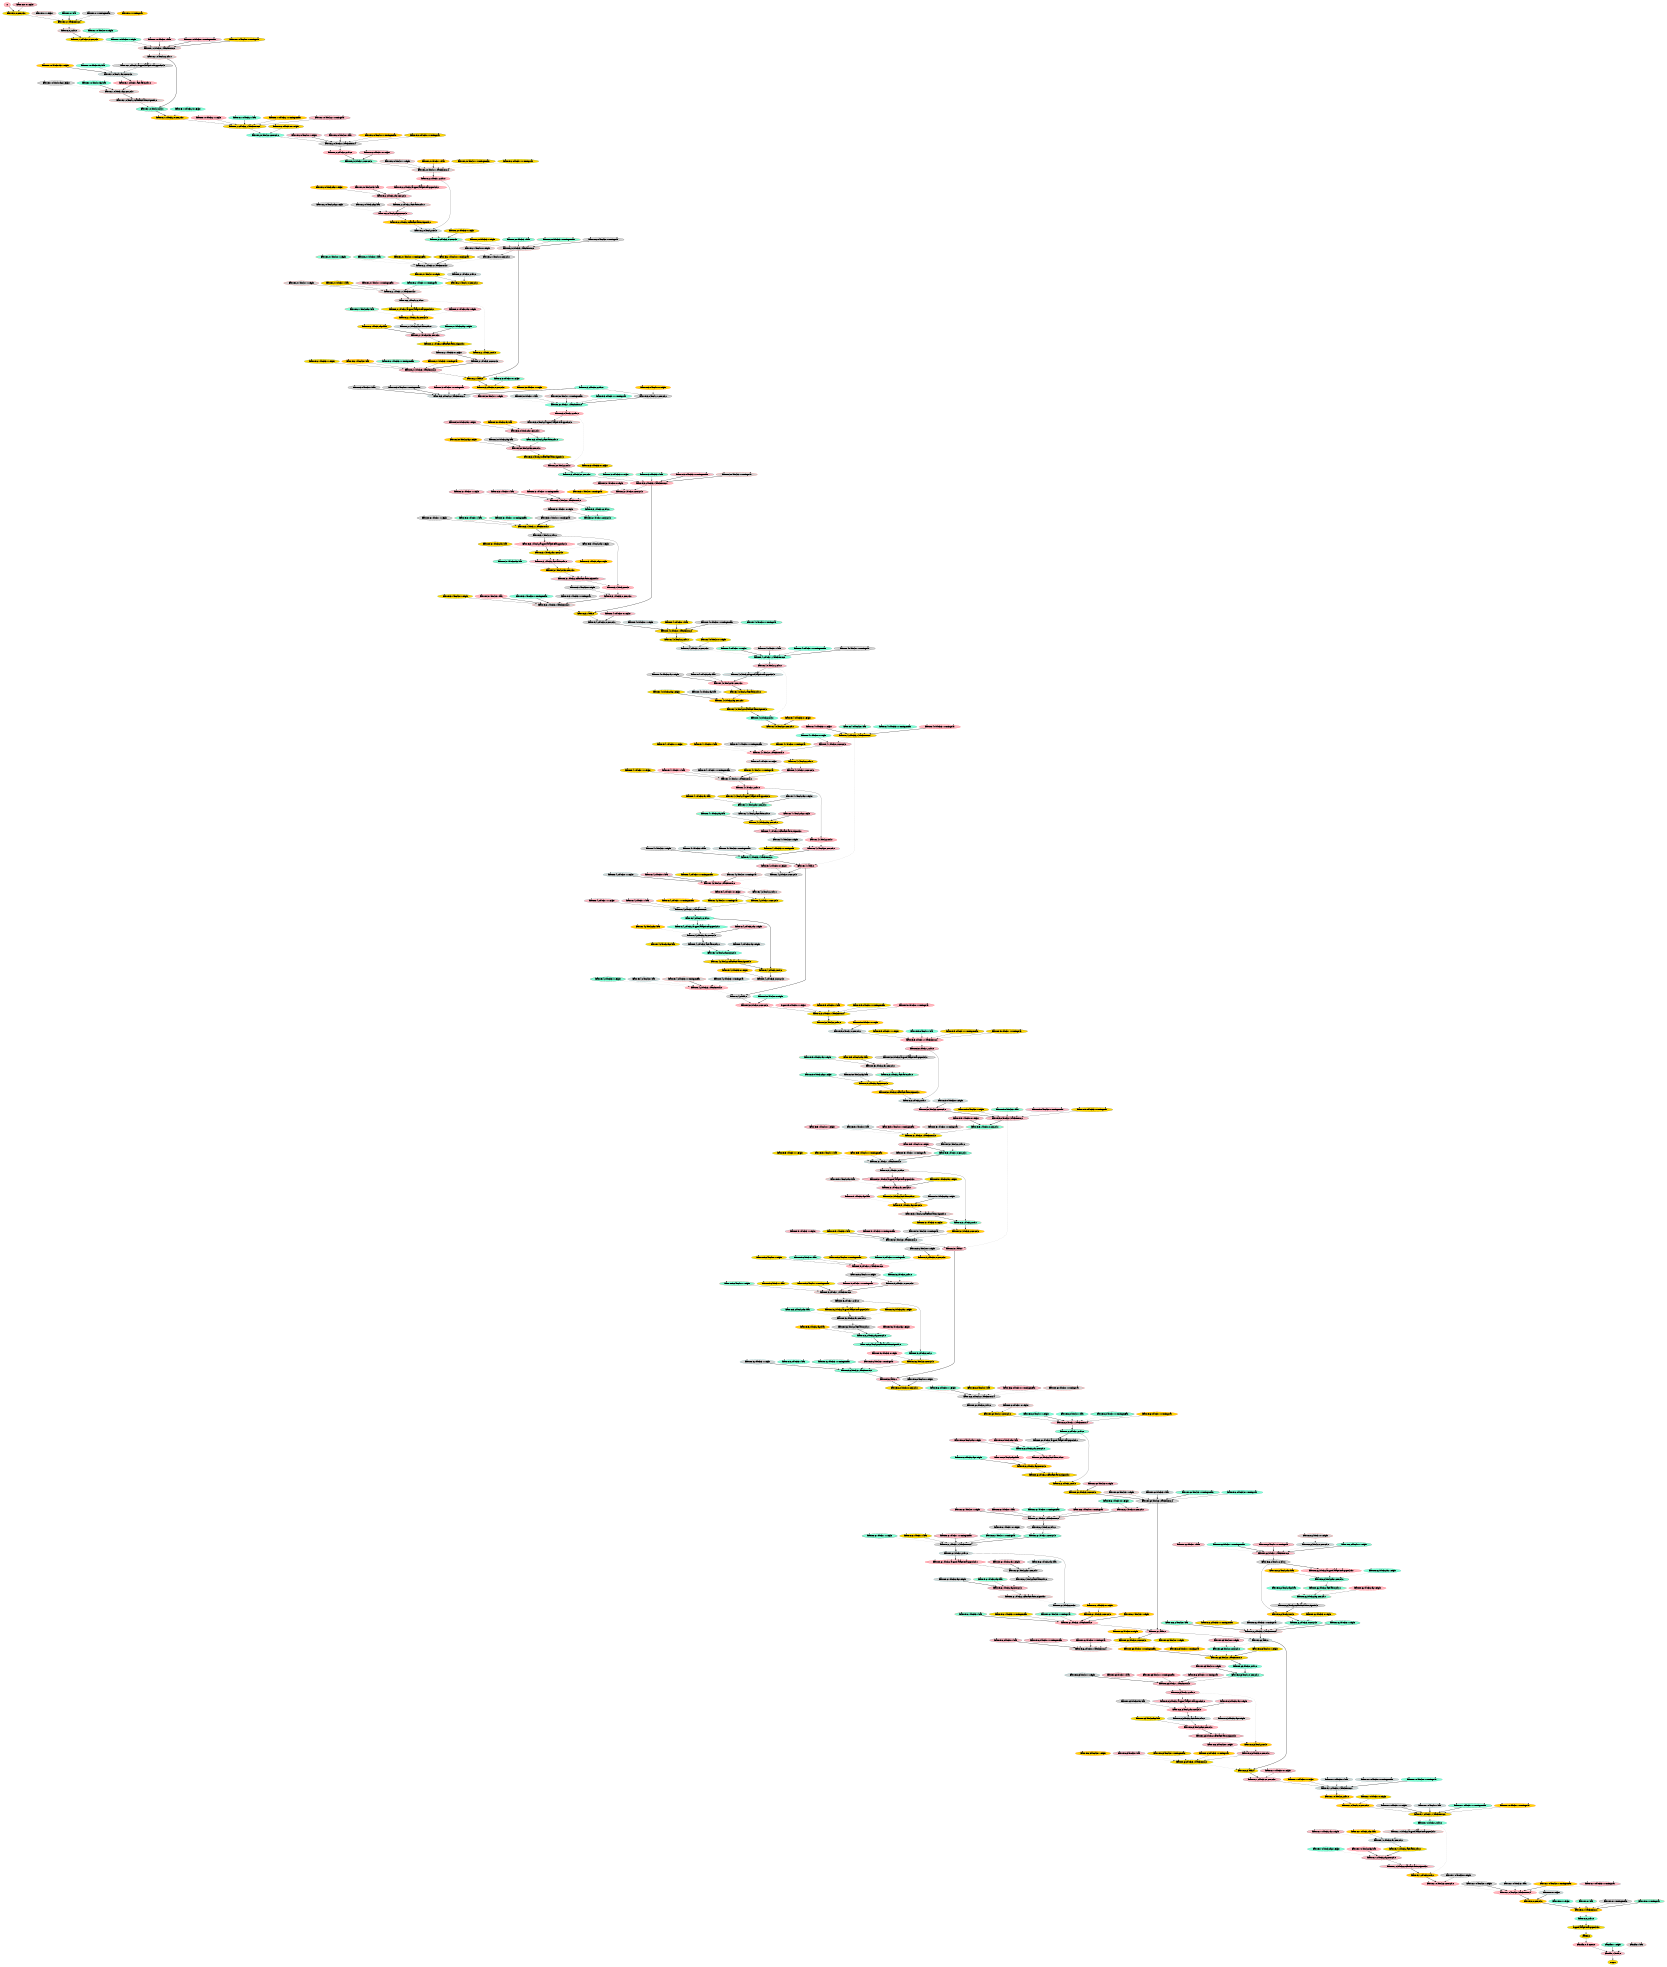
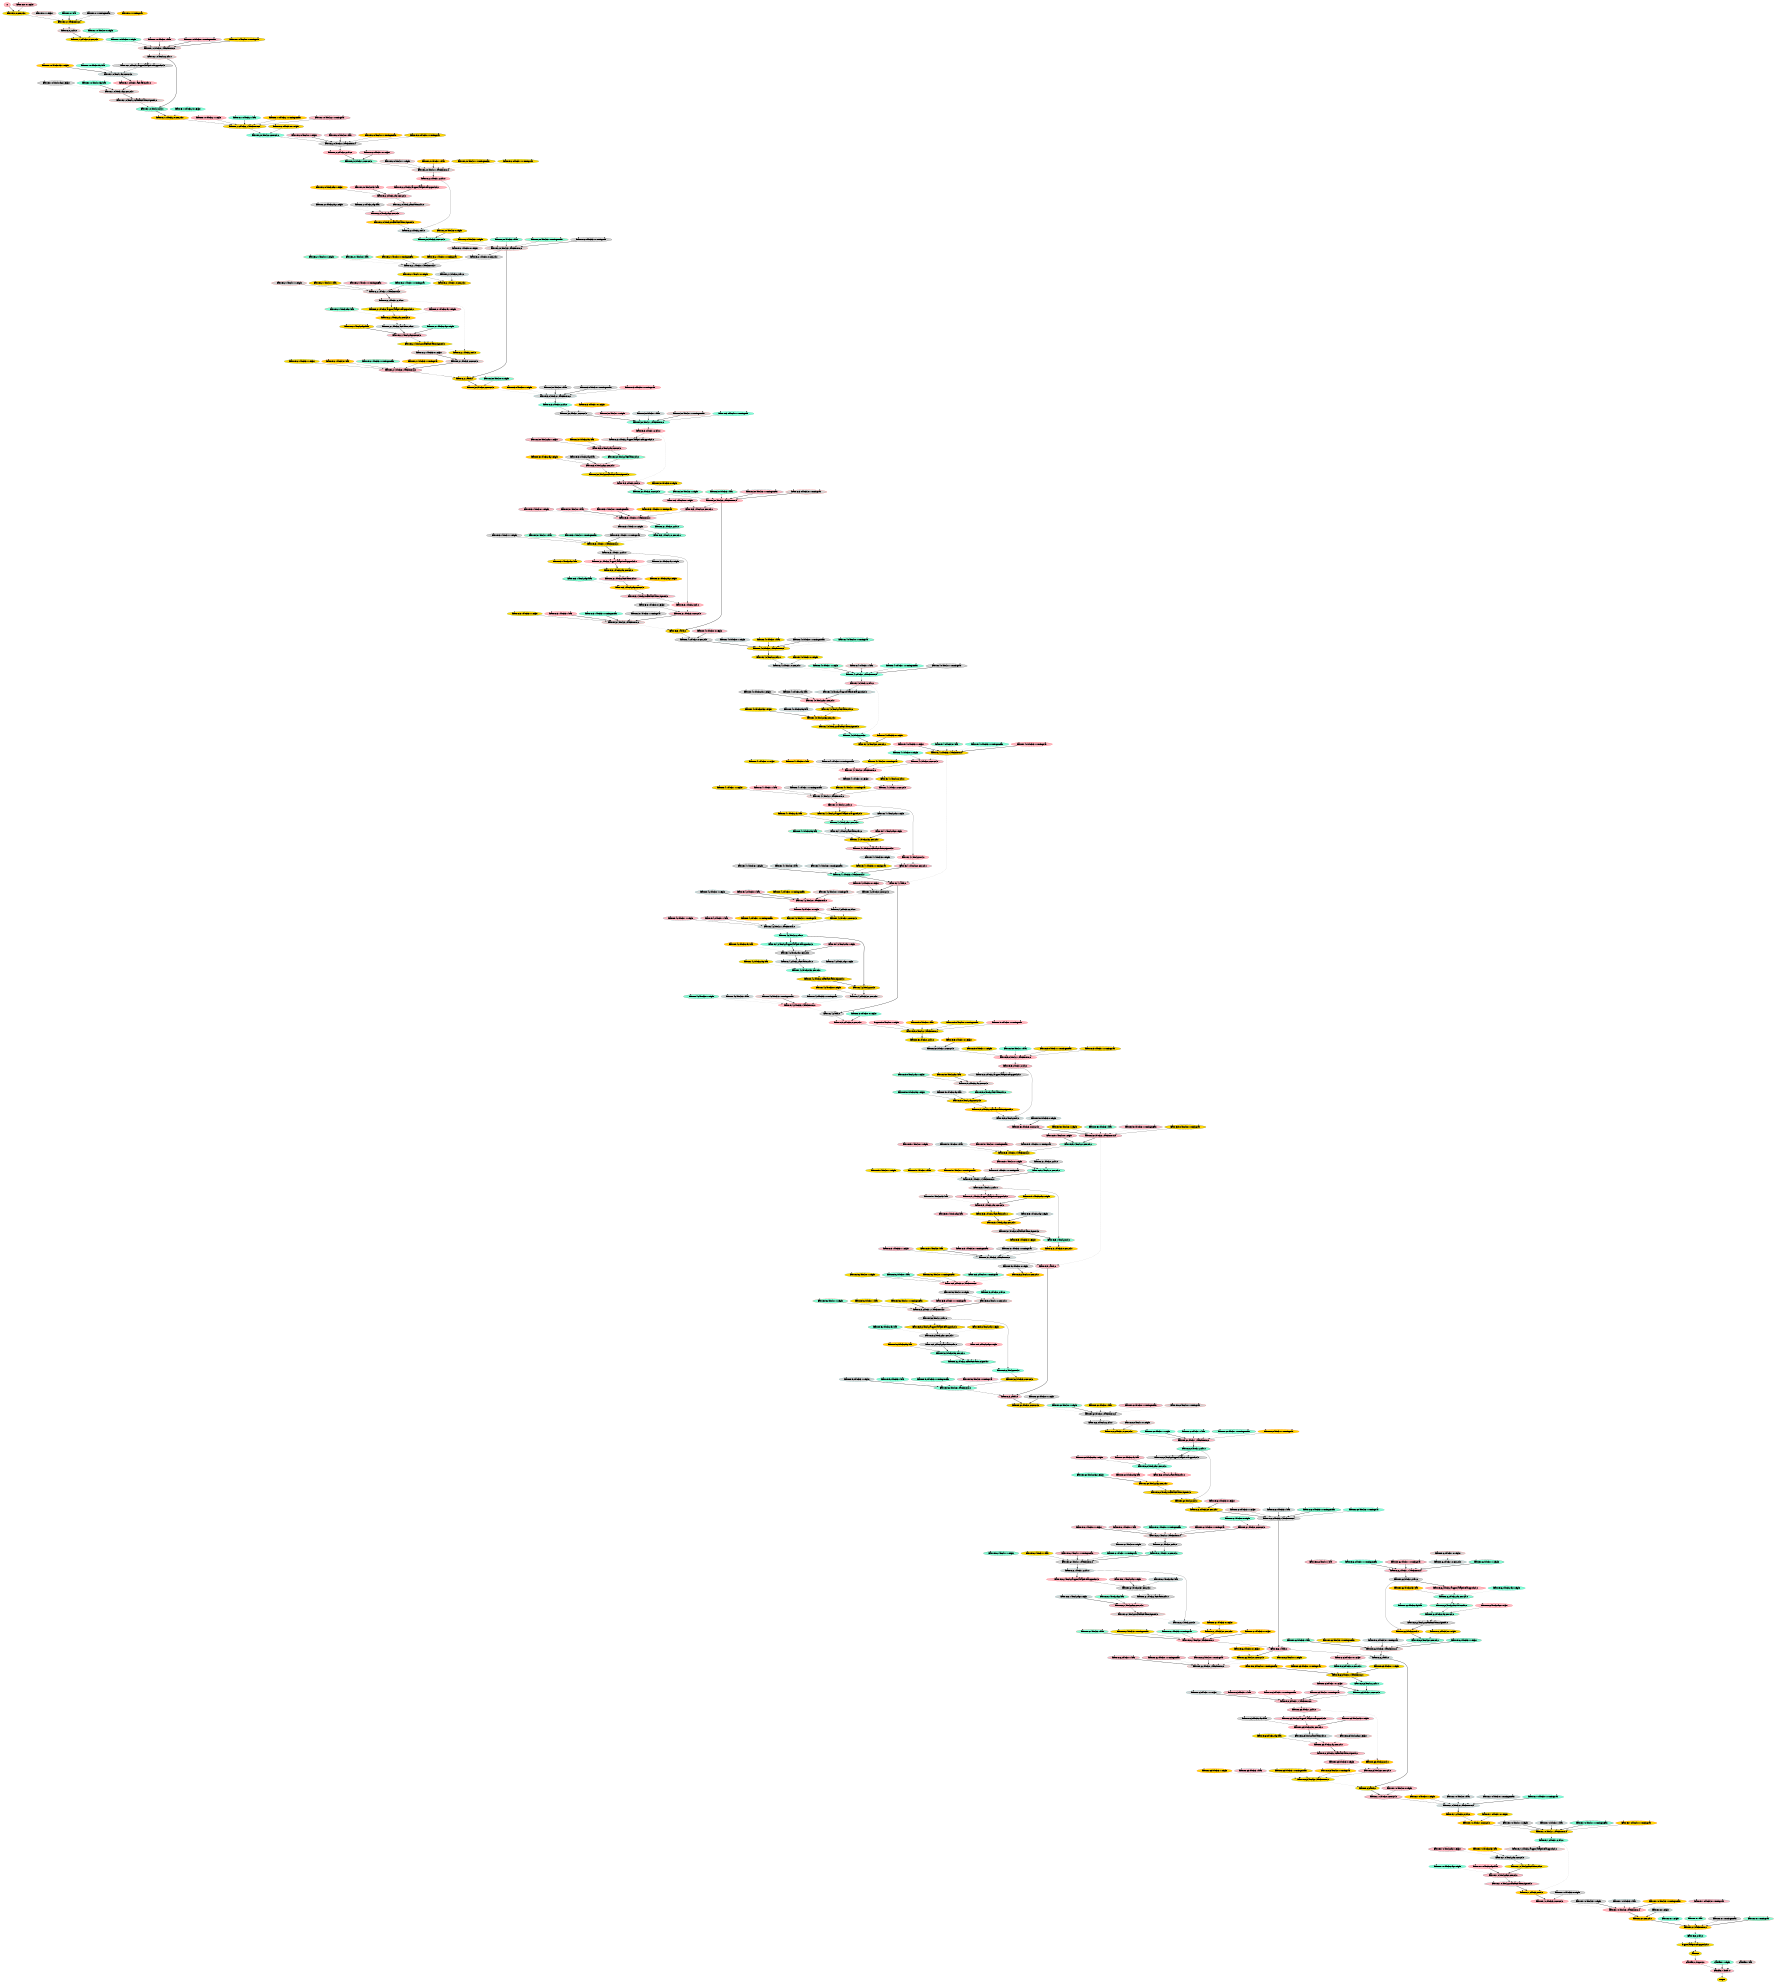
edge "features/3/0/block/0/2/silu/0" -> "features/3/0/block/0/1/batch_norm/0": reversed
node "features.5.2.block.3.0.weight": removed
